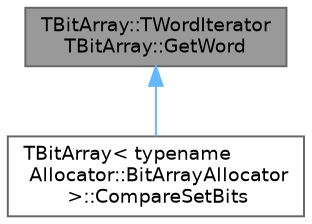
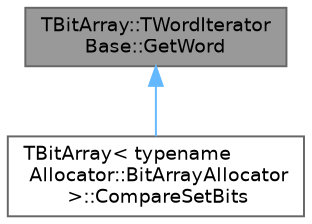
node "TBitArray::TWordIterator TBitArray::GetWord": label "TBitArray::TWordIterator TBitArray::GetWord" -> "TBitArray::TWordIterator Base::GetWord"
